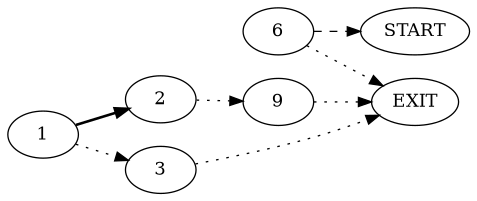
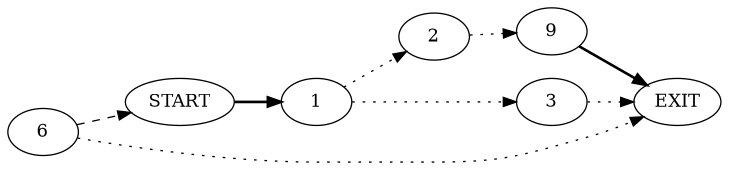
edge "START" -> "1": added
edge "9" -> "EXIT": style dotted -> bold
edge "1" -> "2": style bold -> dotted
